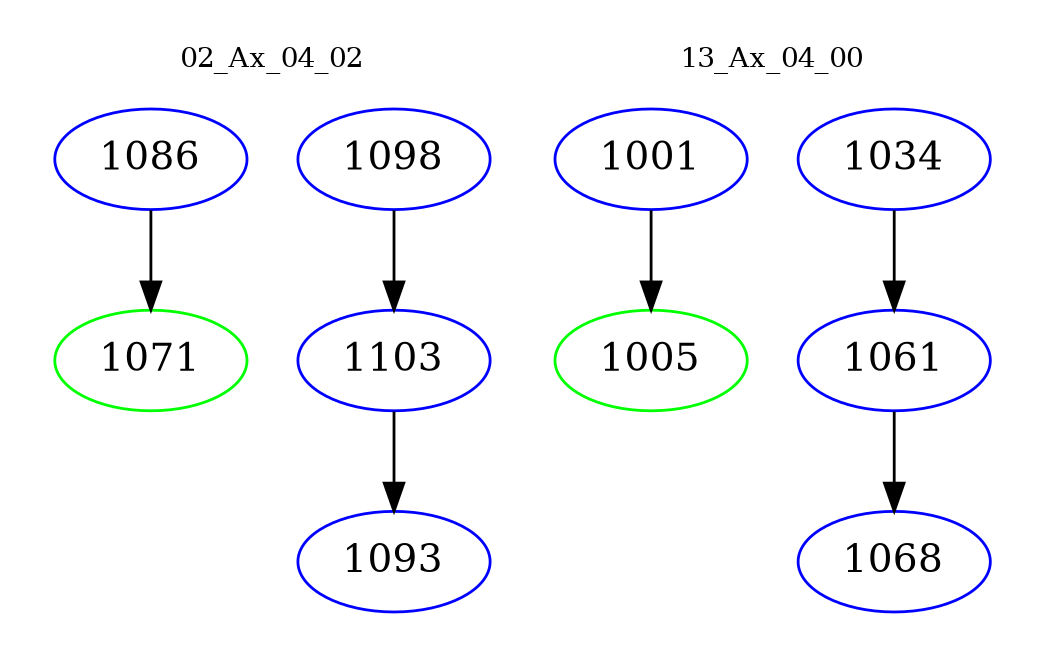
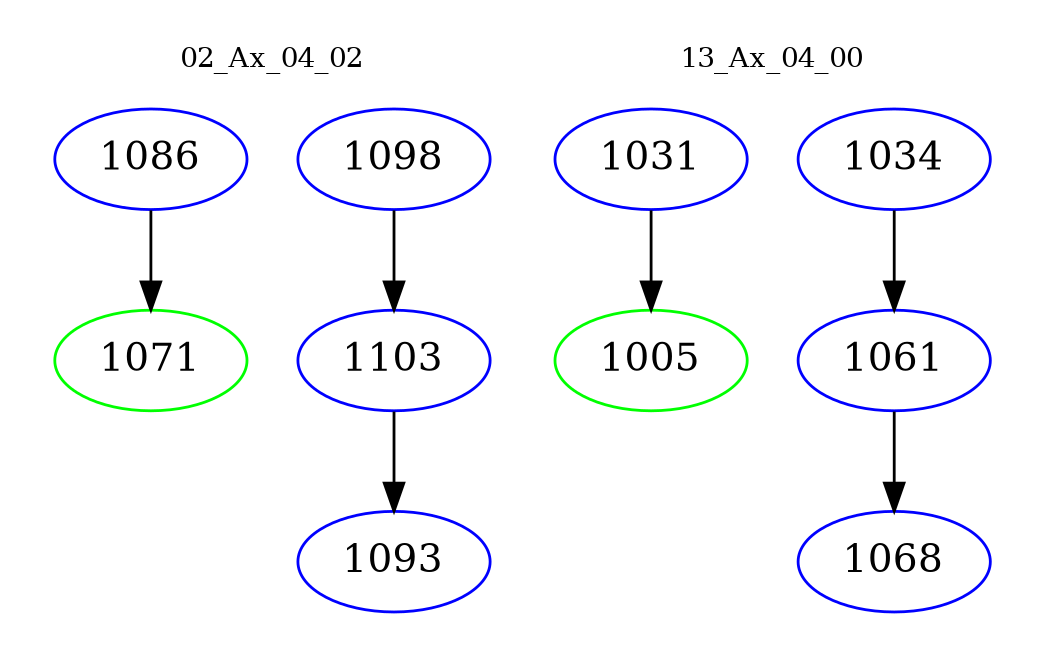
node "1001": label "1001" -> "1031"
